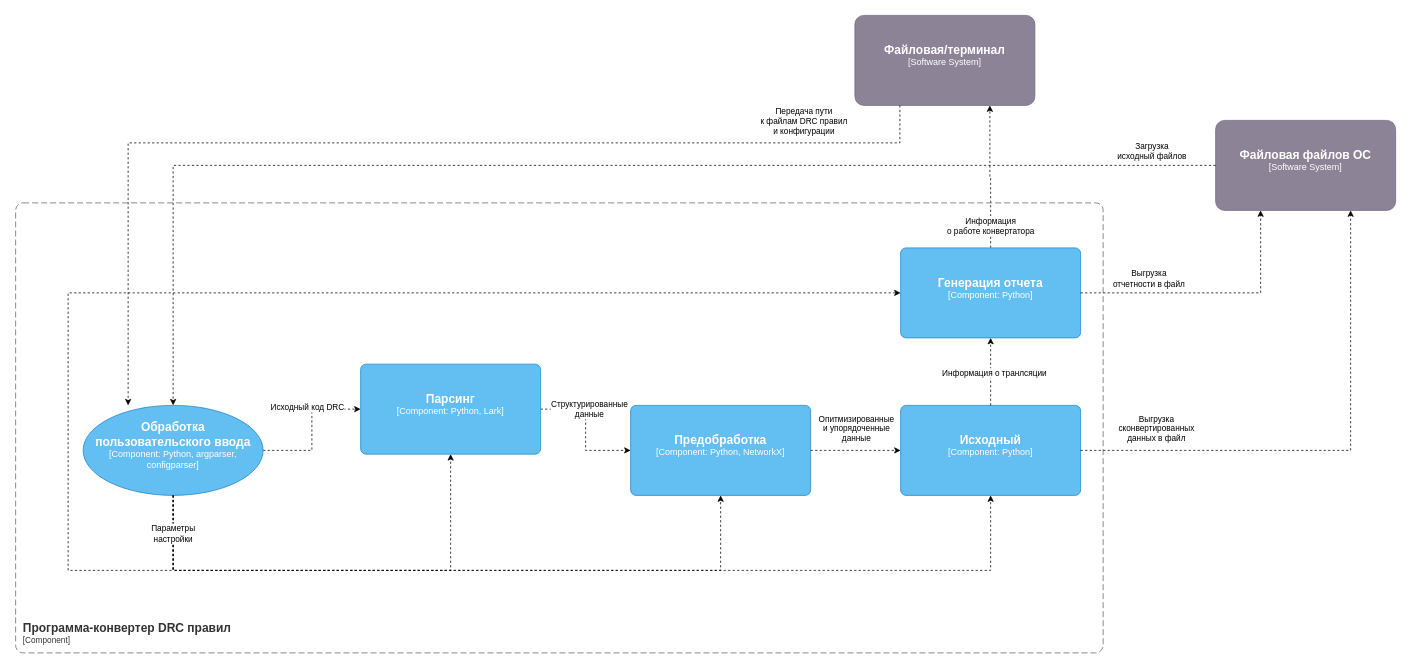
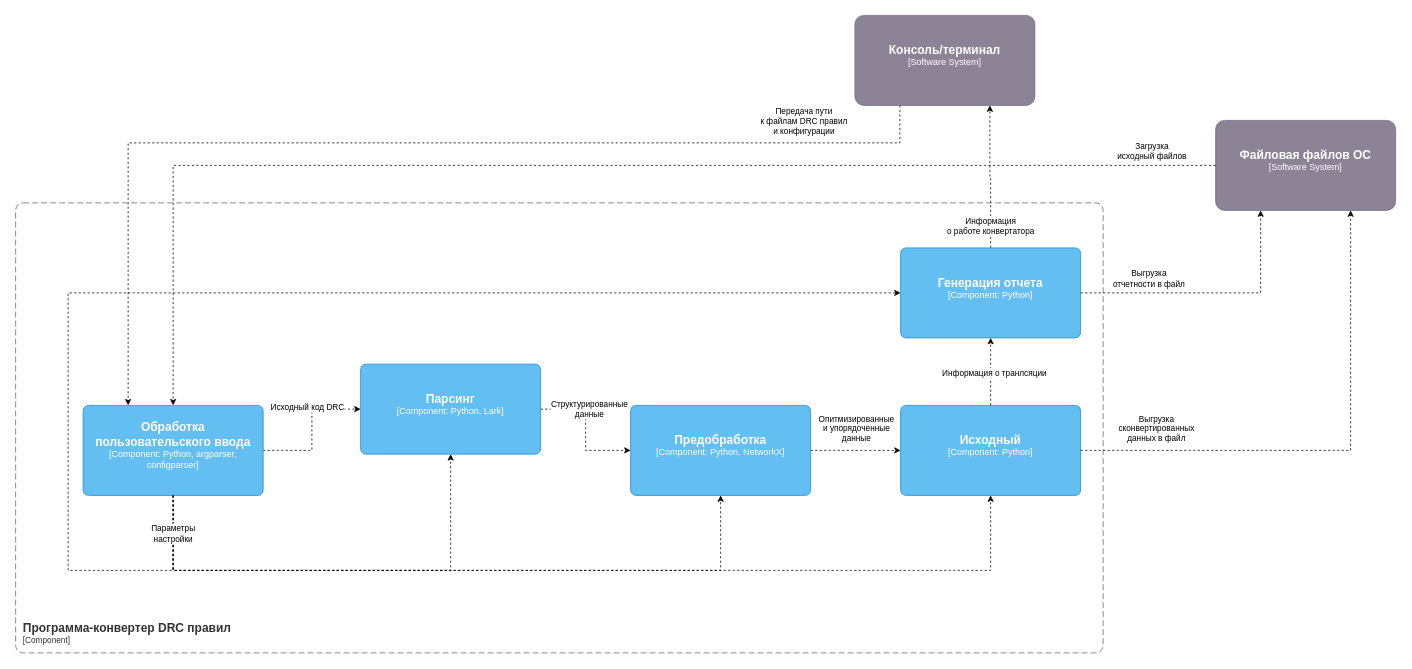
node "Файловая/терминал [Software System]": label "Файловая/терминал [Software System]" -> "Консоль/терминал [Software System]"
node "Обработка пользовательского ввода [Component: Python, argparser, configparser]": shape ellipse -> rounded rectangle
